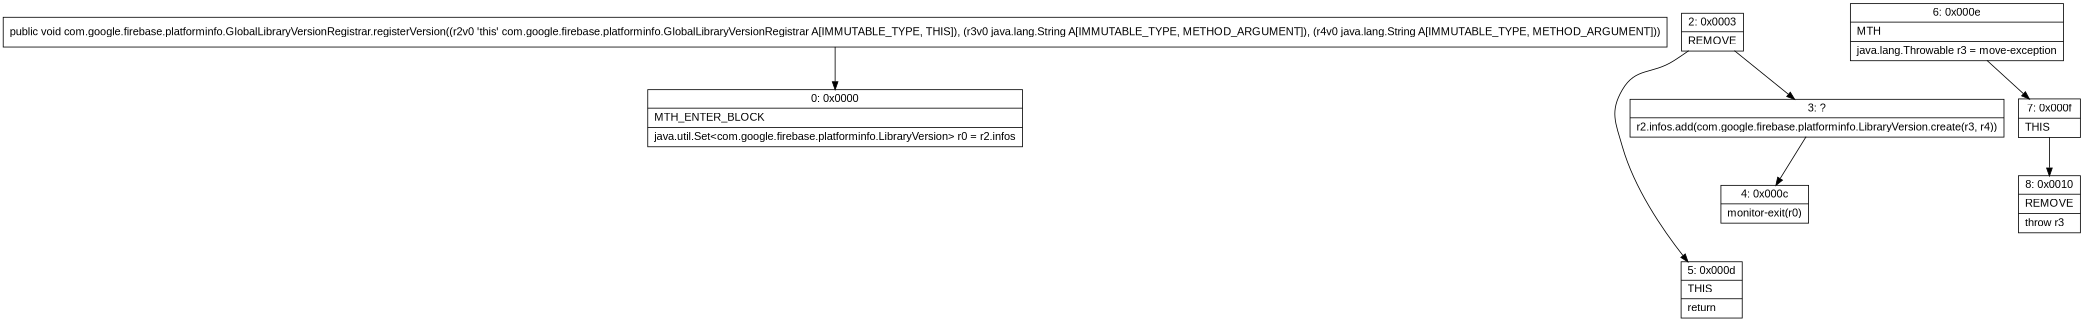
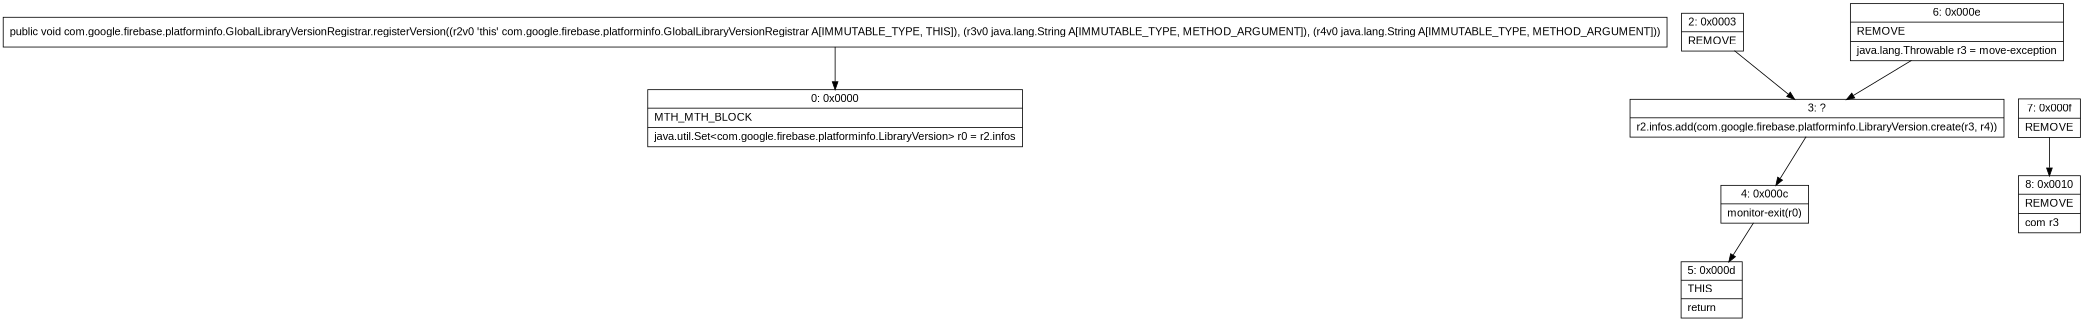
node "6: 0x000e": text "MTH" -> "REMOVE"
edge "6: 0x000e" -> "7: 0x000f": now "6: 0x000e" -> "3: ?"
node "0: 0x0000": text "MTH_ENTER_BLOCK" -> "MTH_MTH_BLOCK"
node "7: 0x000f": text "THIS" -> "REMOVE"
edge "2: 0x0003" -> "5: 0x000d": now "4: 0x000c" -> "5: 0x000d"
node "8: 0x0010": text "throw r3" -> "com r3"
